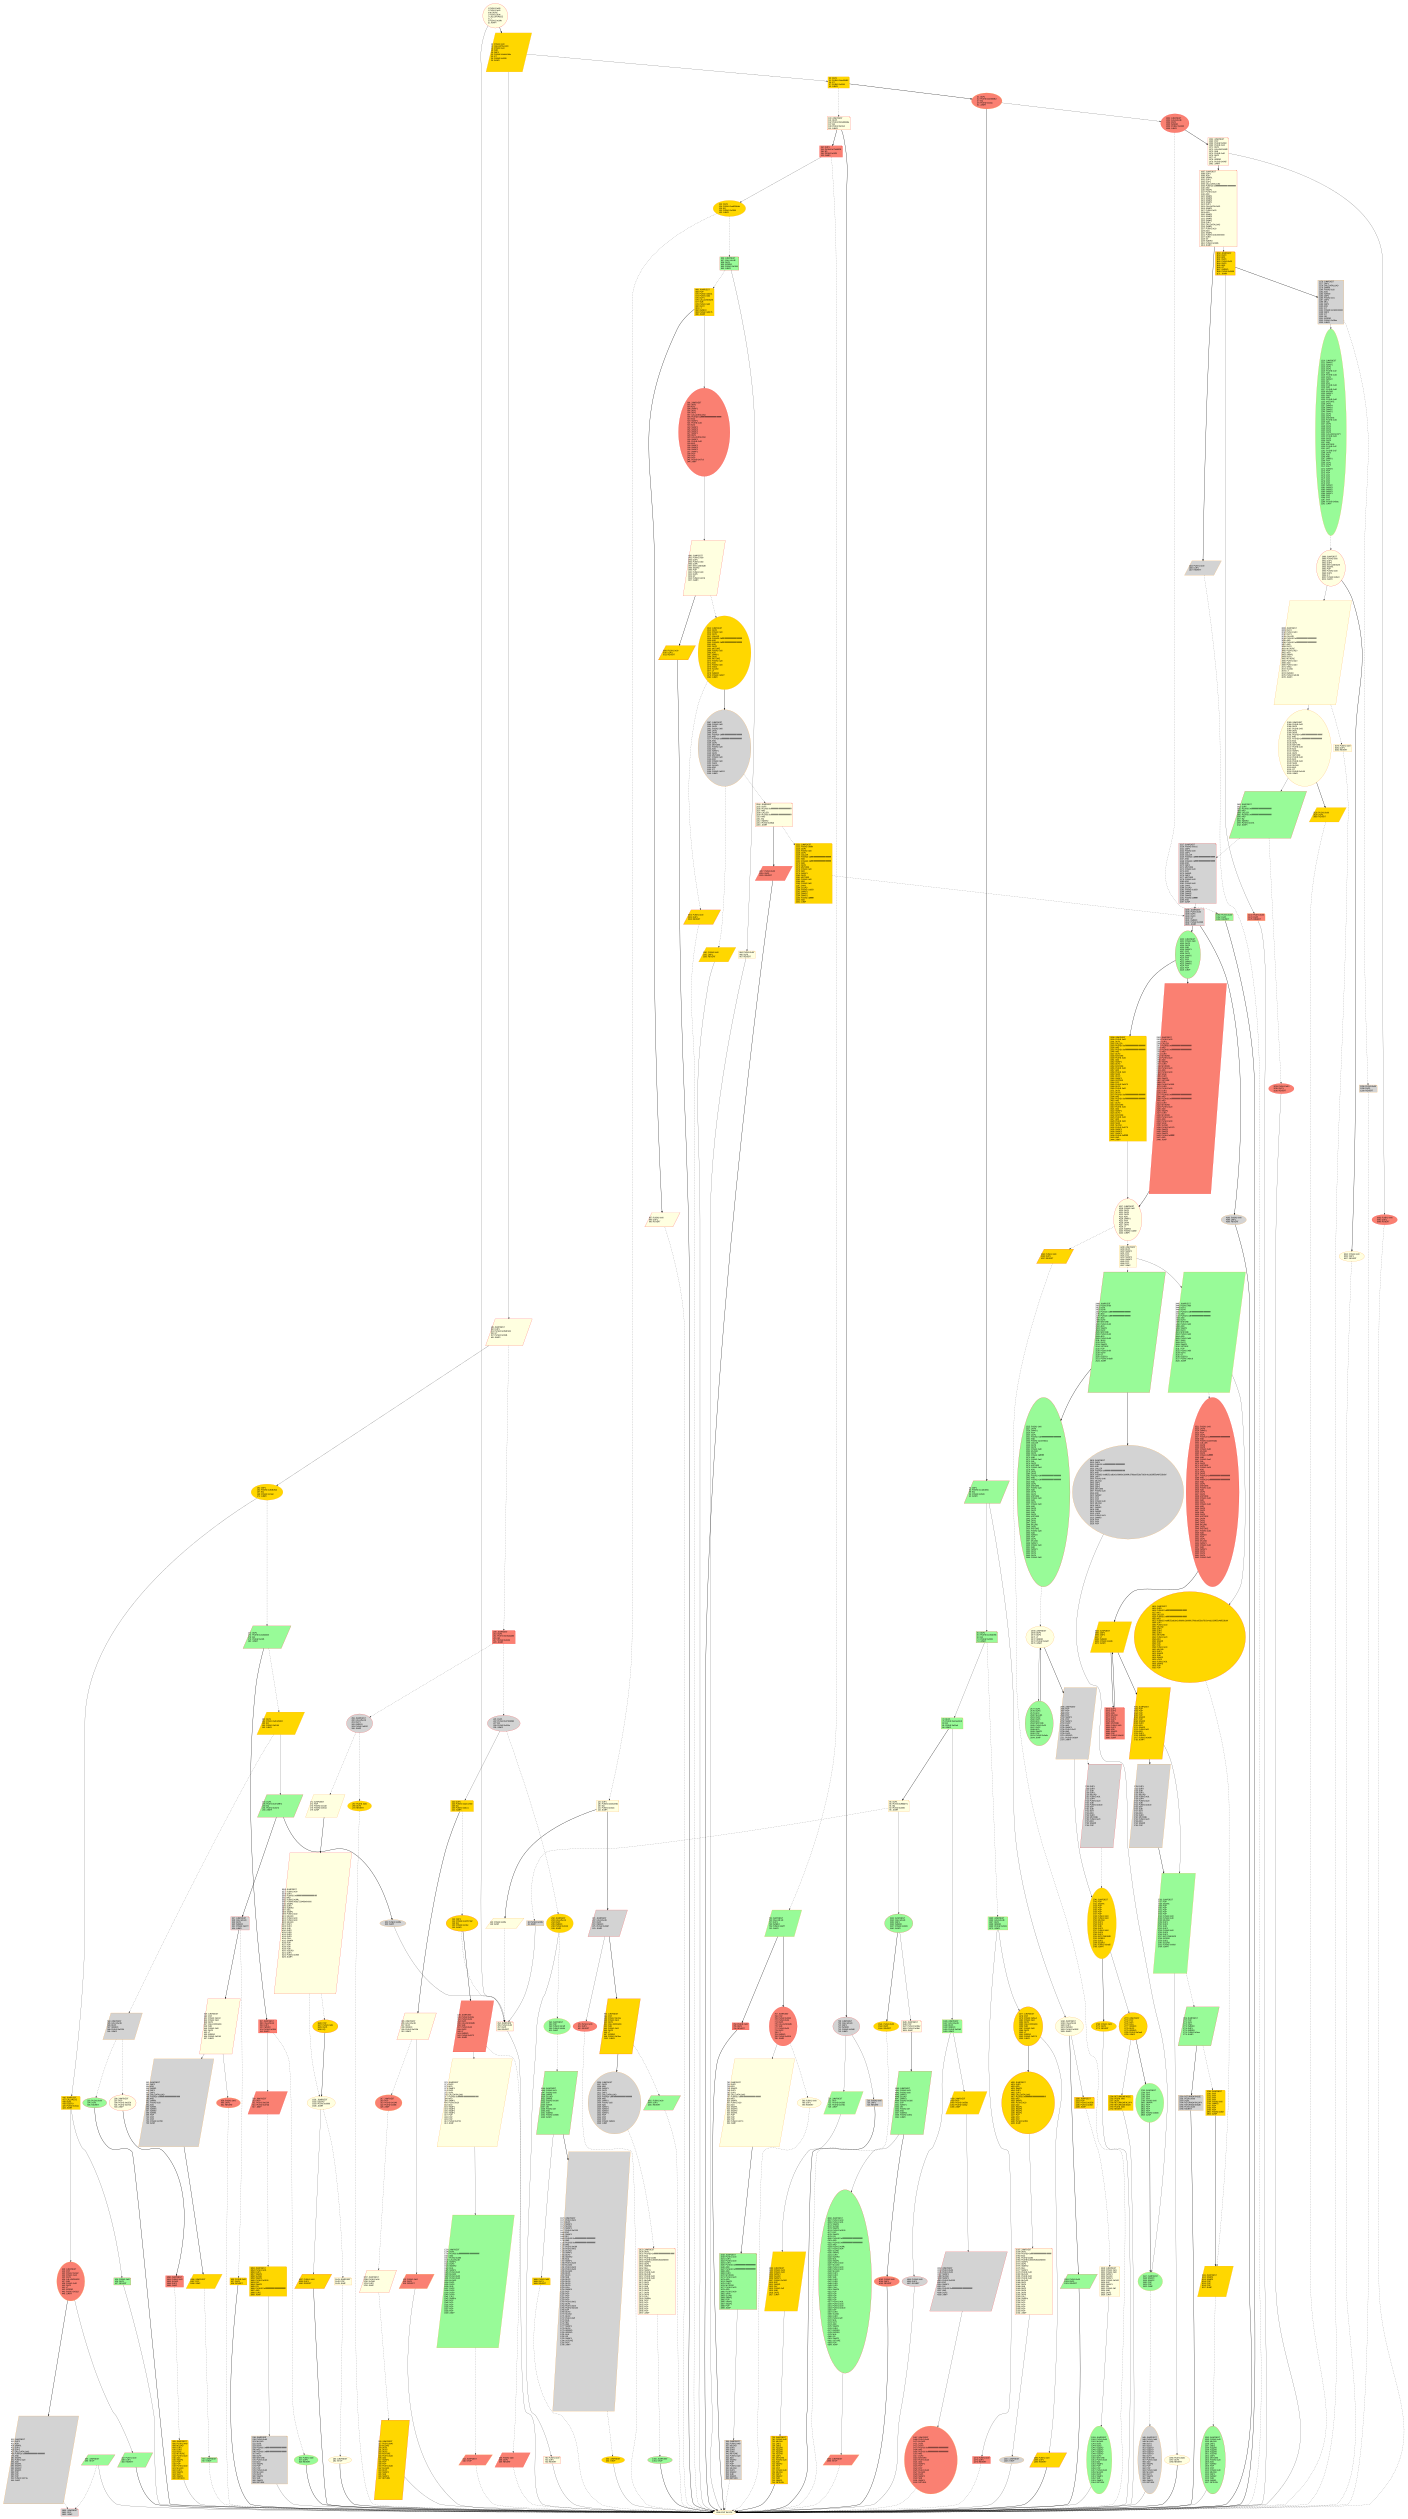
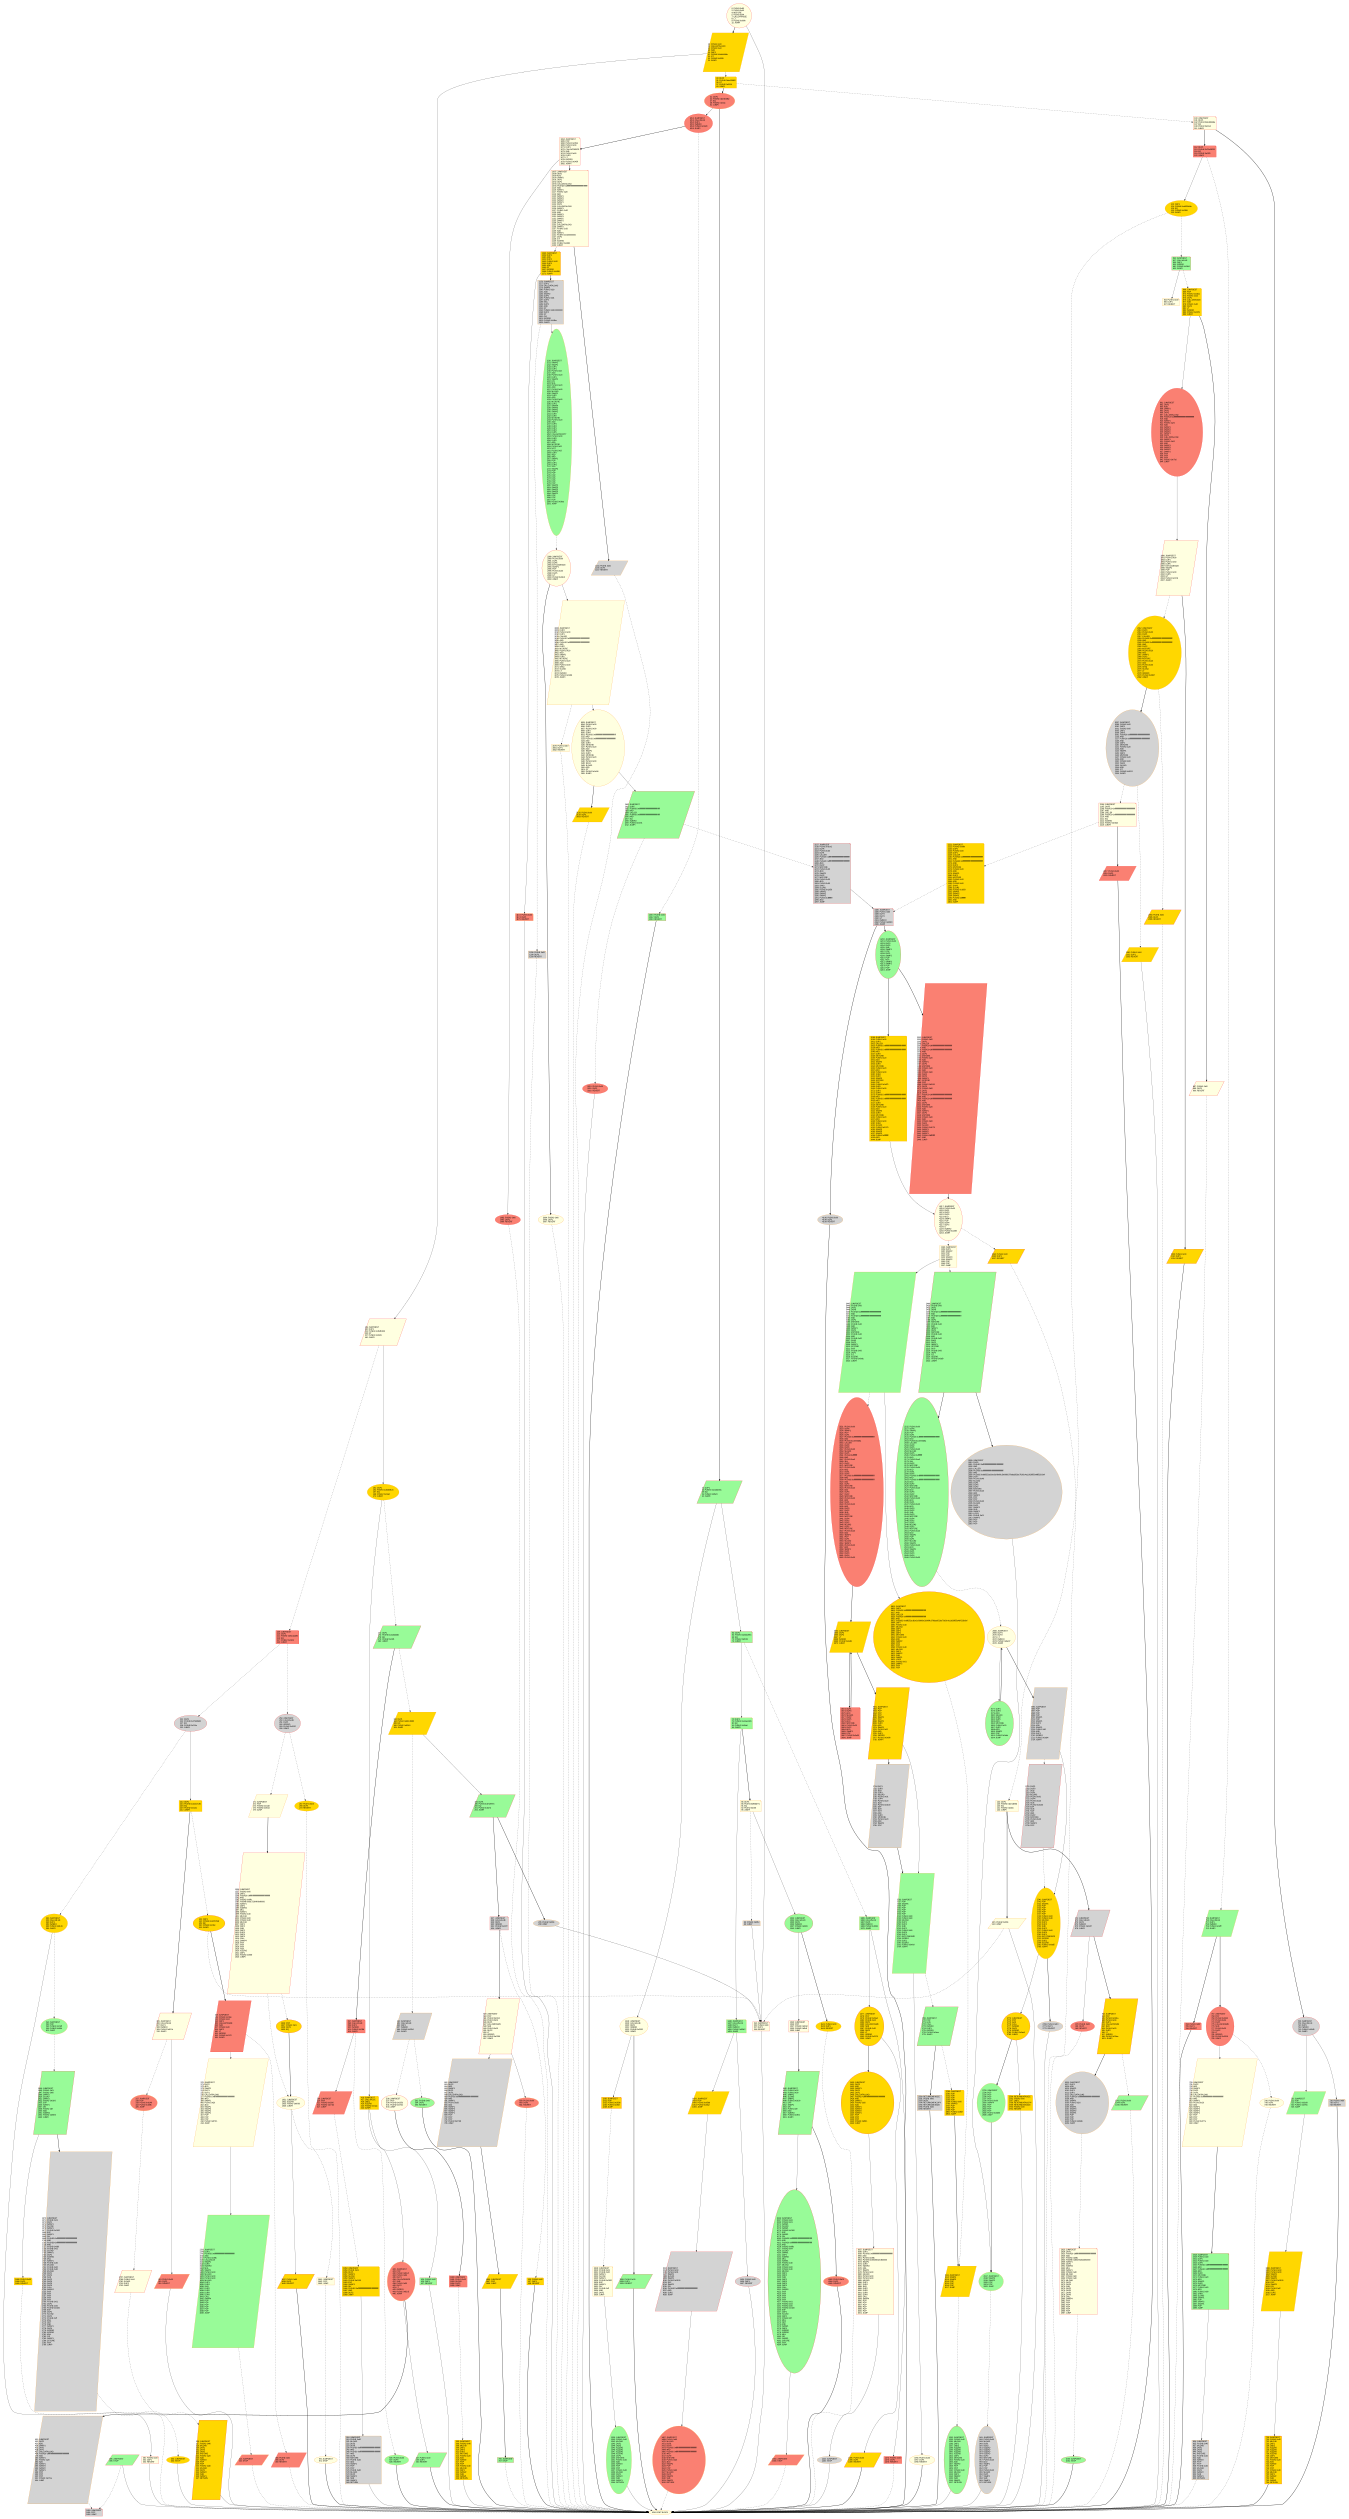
edge "864: PUSH1 0x00 866: DUP1 867: REVERT" -> "4248: EXIT BLOCK": now "145: PUSH2 0x00fe 148: JUMP" -> "4248: EXIT BLOCK"
node "2769: PUSH1 0x00 2771: DUP1 2772: REVERT": fillcolor gold -> lightgrey
edge "1896: JUMPDEST 1897: POP 1898: JUMP" -> "706: JUMPDEST 707: STOP": style dashed -> bold
